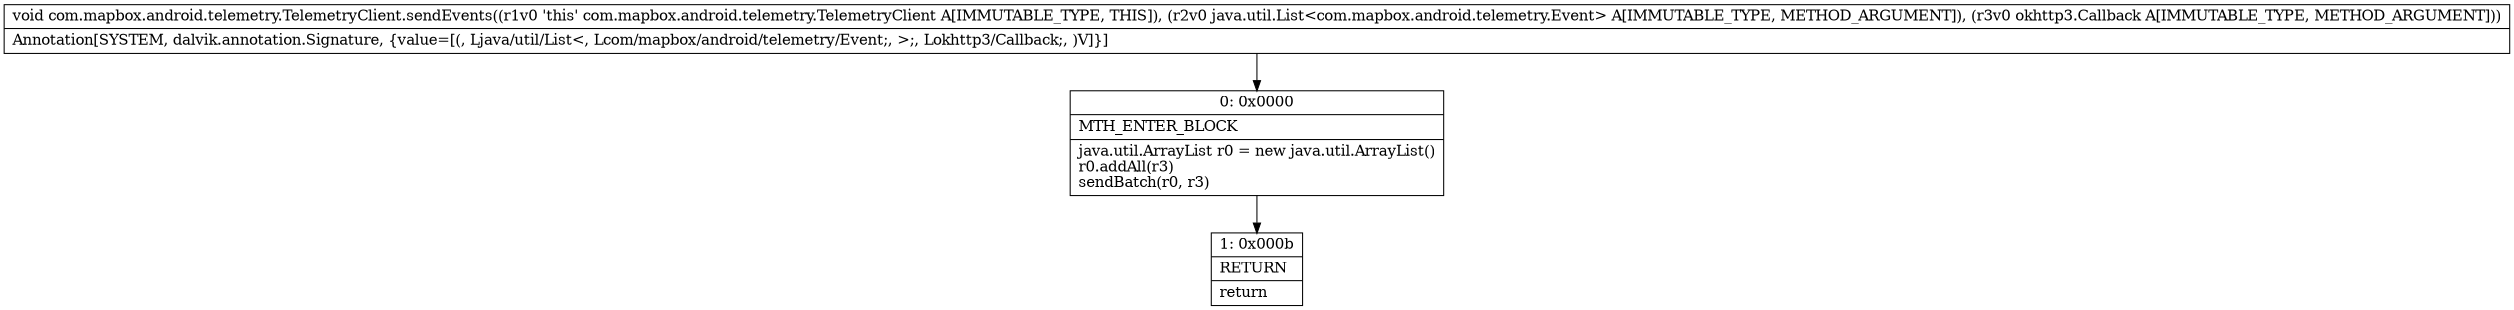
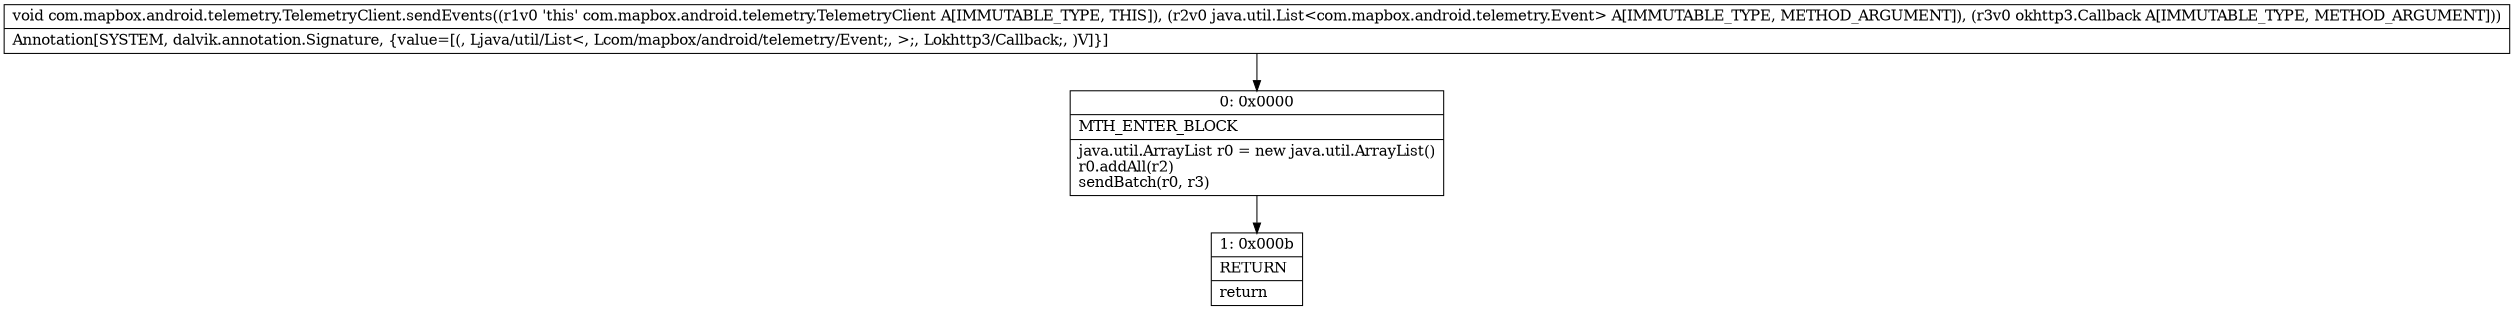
node "0: 0x0000": text "r0.addAll(r3)" -> "r0.addAll(r2)"
